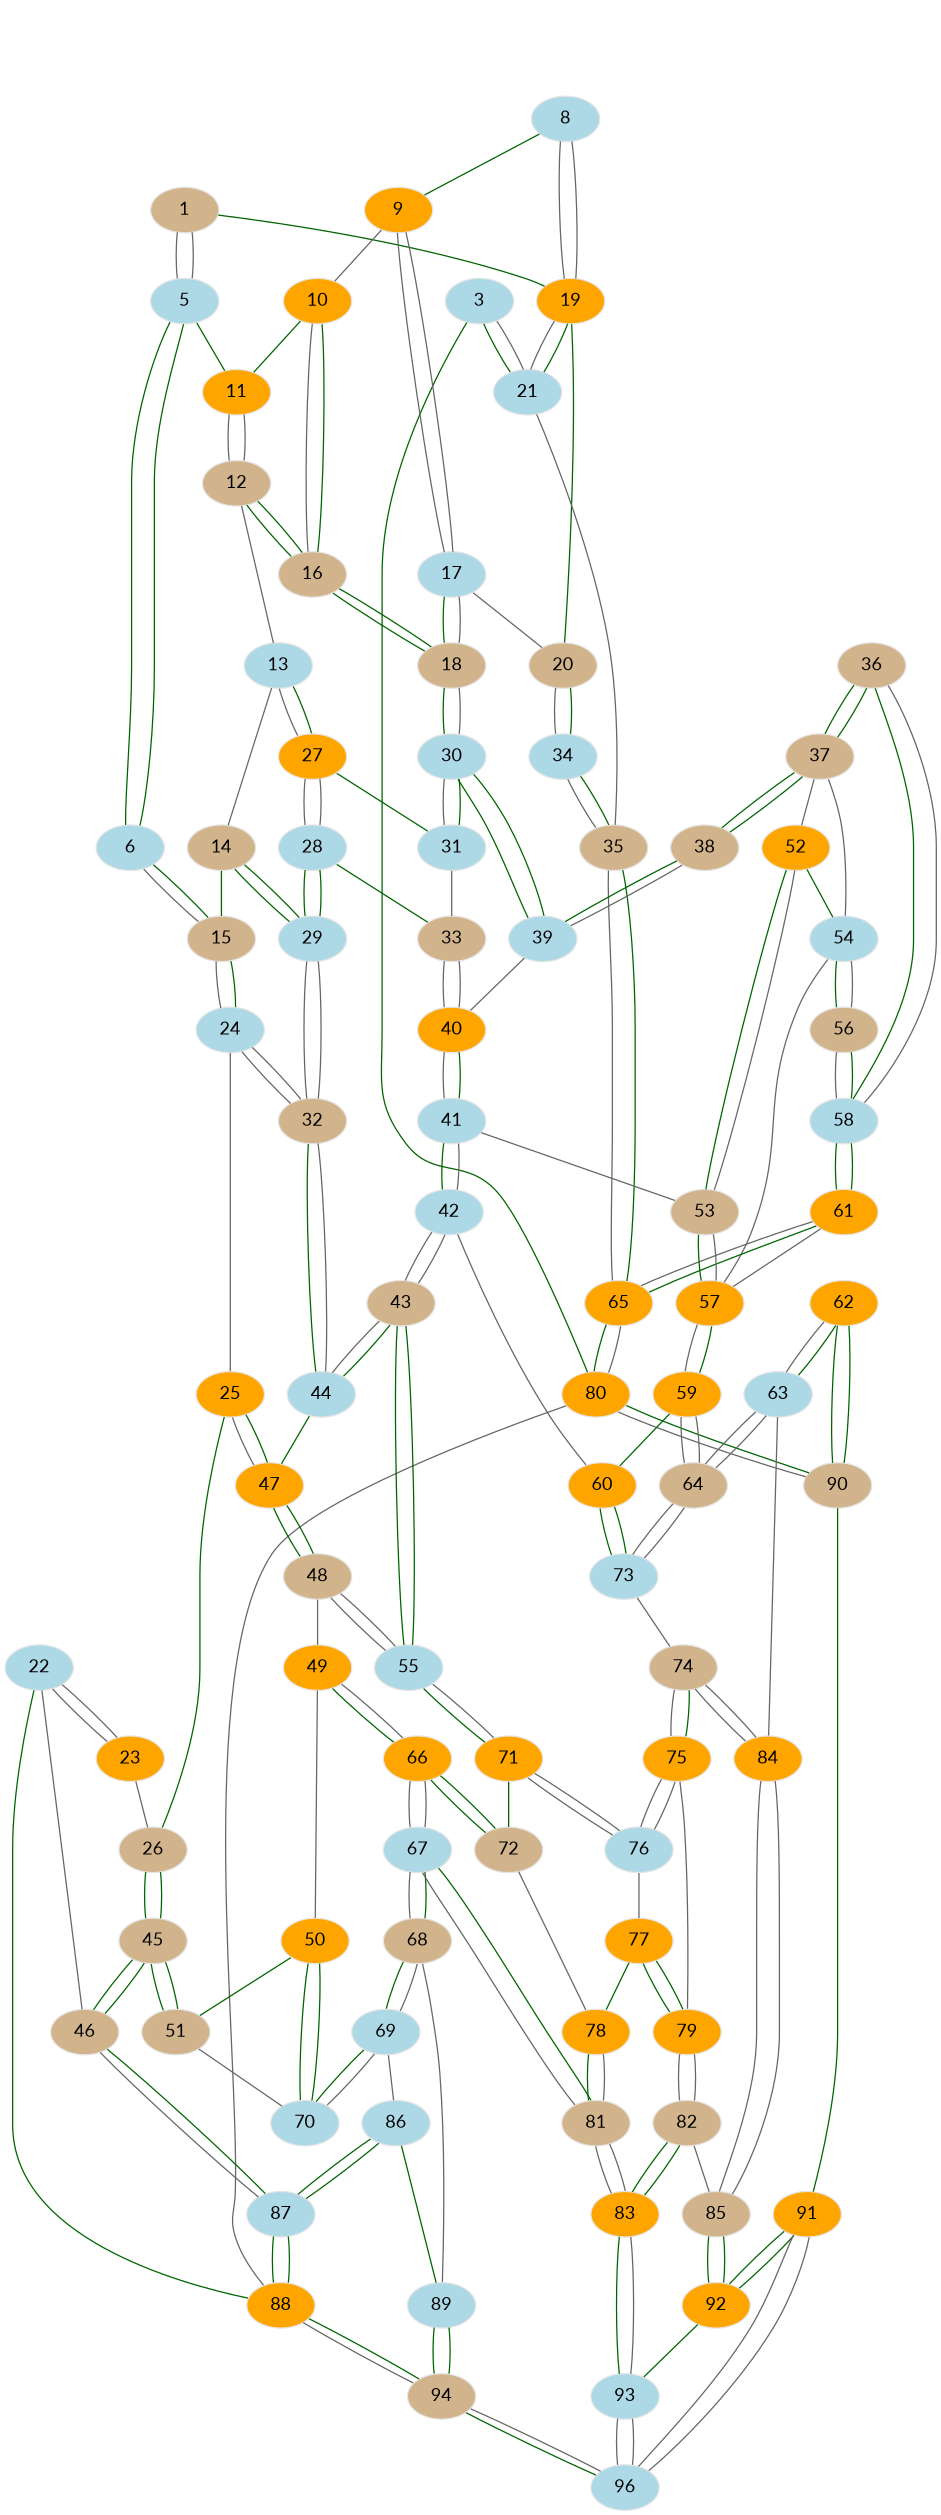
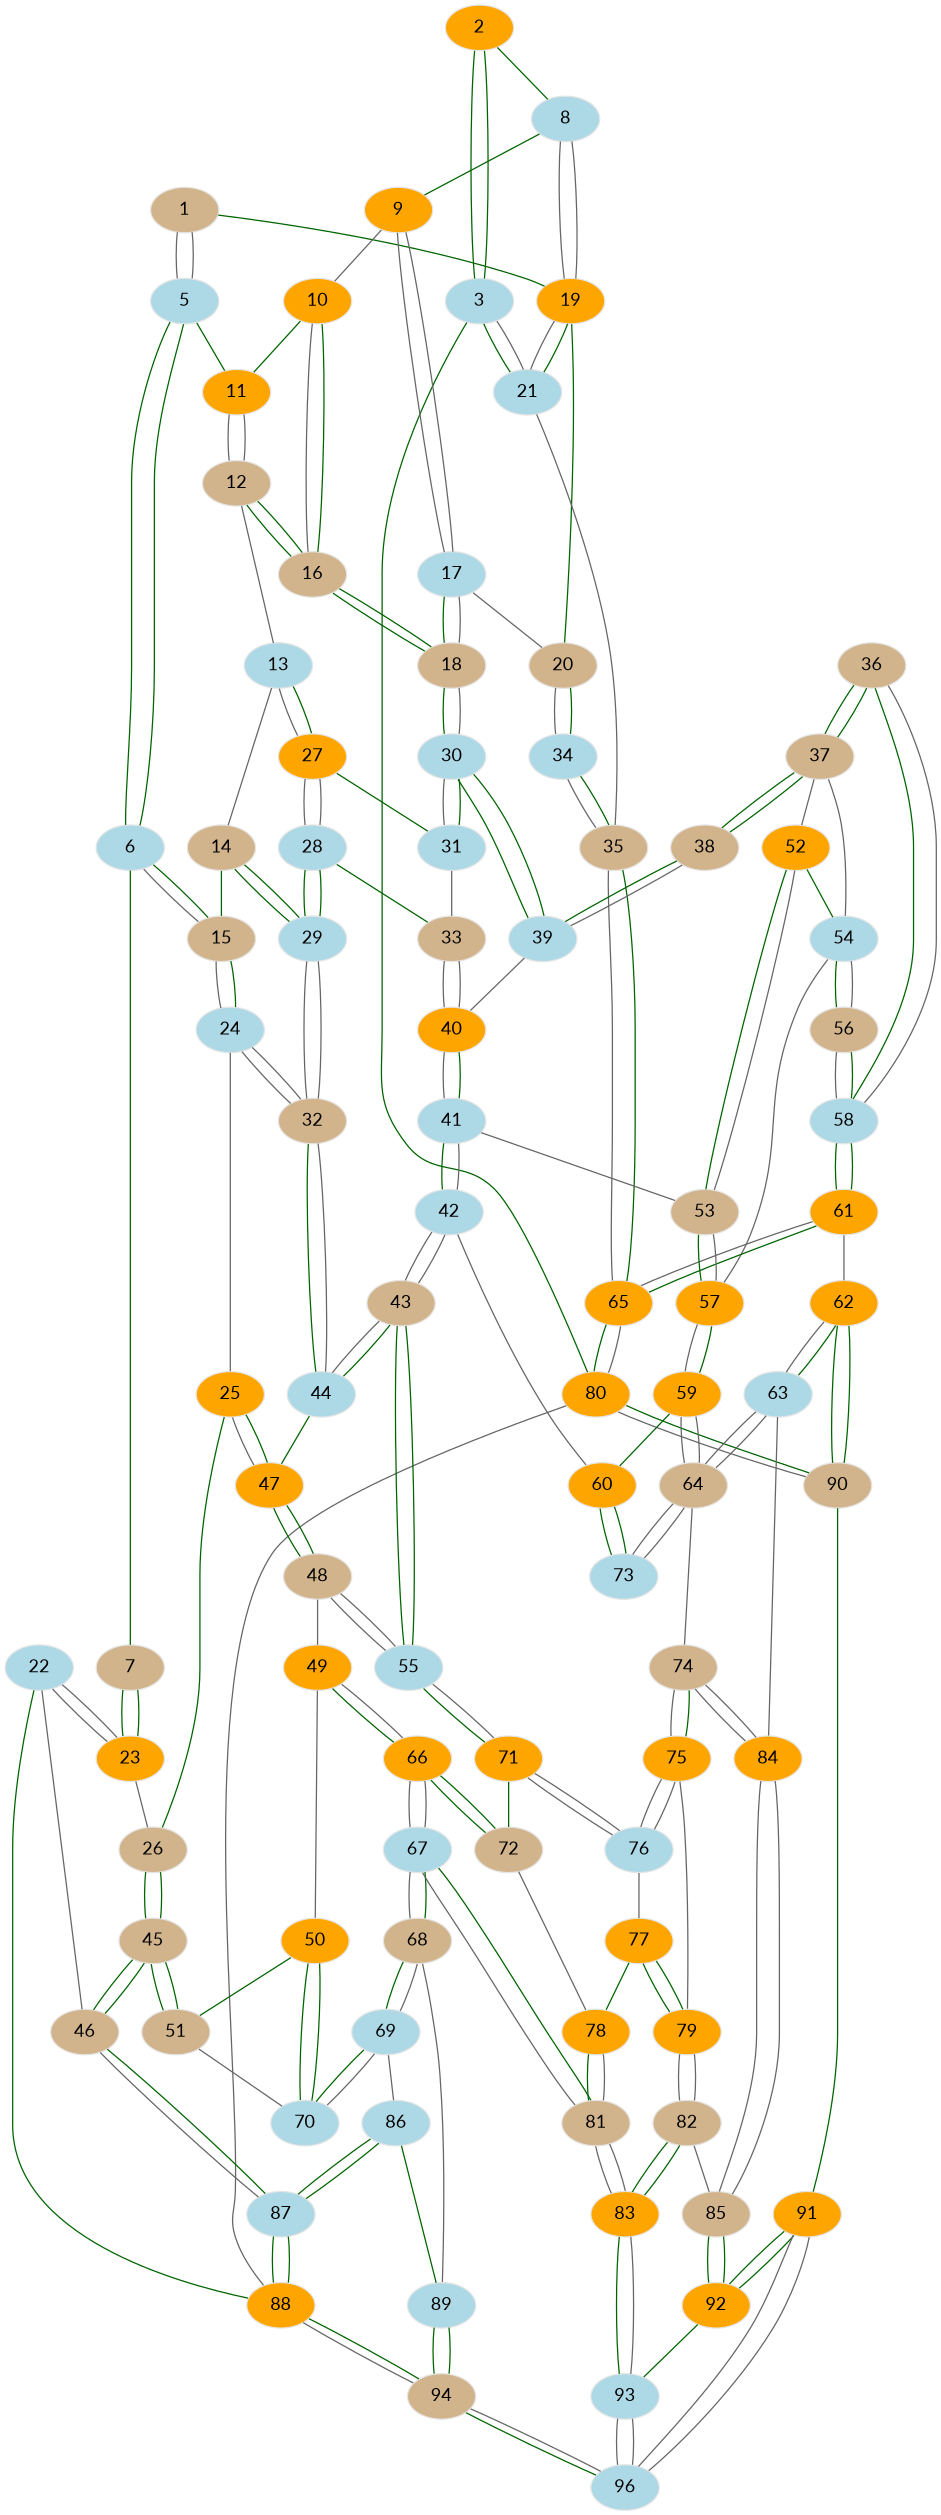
node "2": added
edge "61" -- "57": now "61" -- "62"
edge "73" -- "74": now "64" -- "74"
node "7": added
